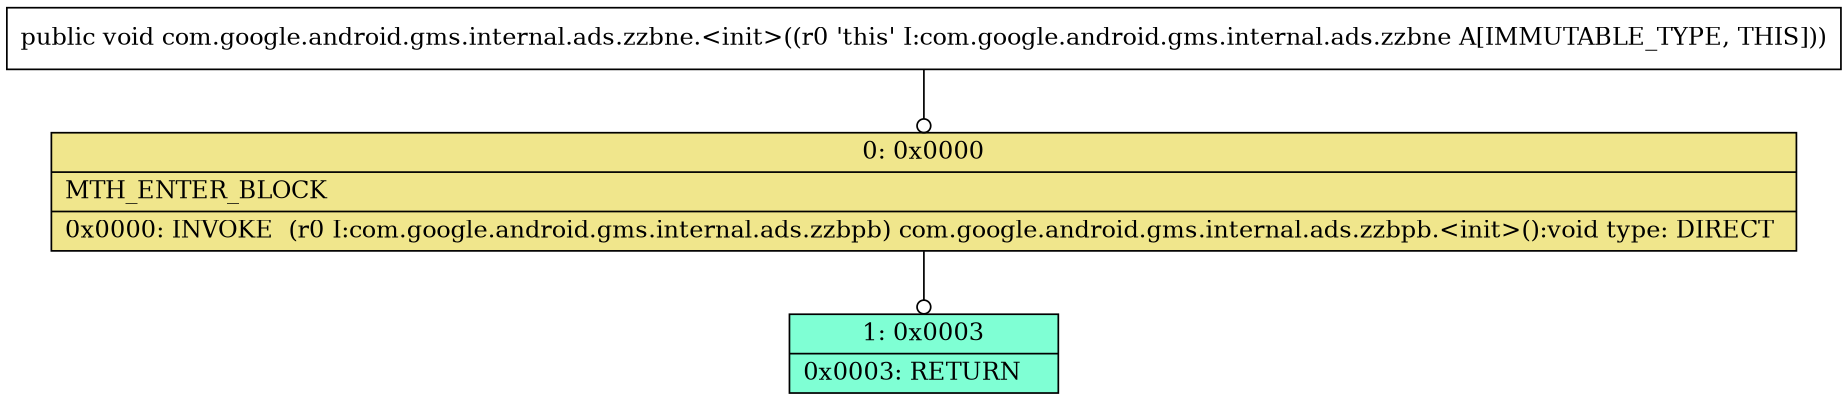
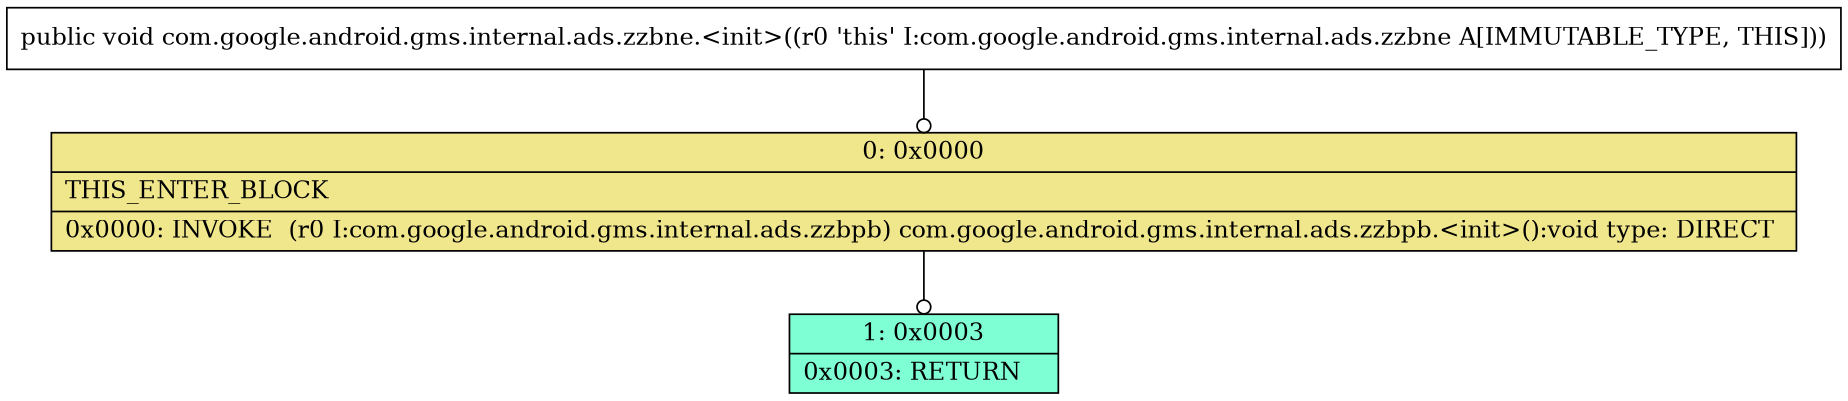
node "0: 0x0000": text "MTH_ENTER_BLOCK" -> "THIS_ENTER_BLOCK"
